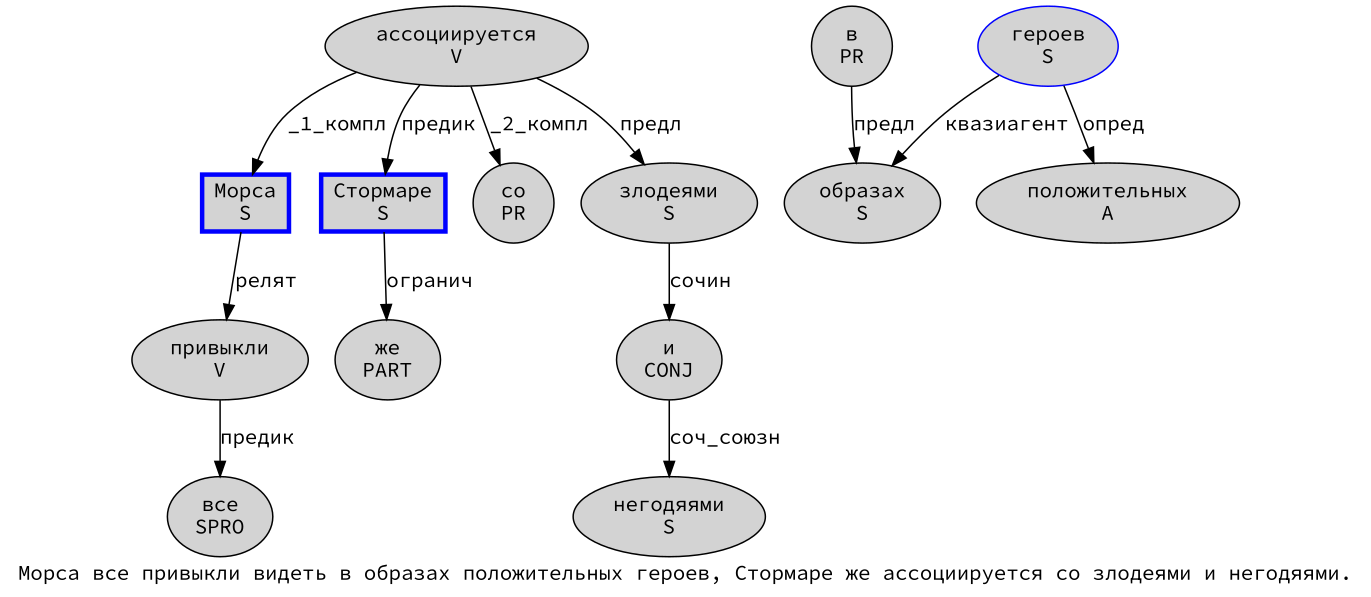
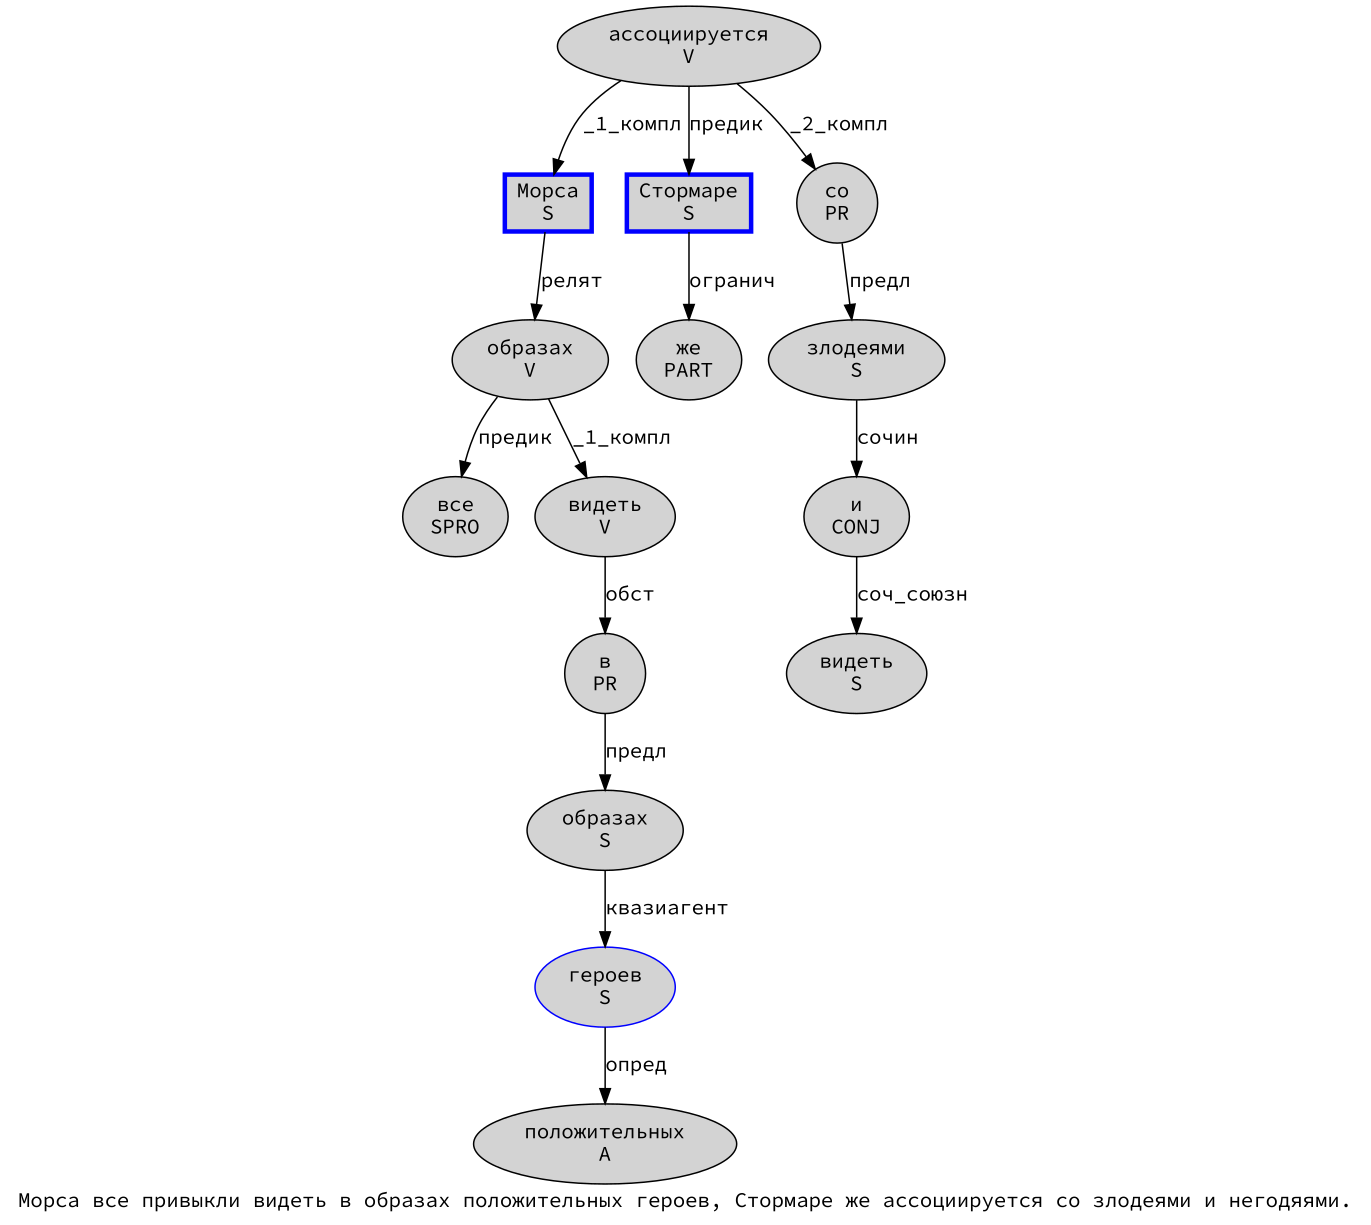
edge "ассоциируется V" -> "злодеями S": now "со PR" -> "злодеями S"
edge "героев S" -> "образах S": reversed
node "привыкли V": label "привыкли V" -> "образах V"
node "видеть V": added
node "негодяями S": label "негодяями S" -> "видеть S"
